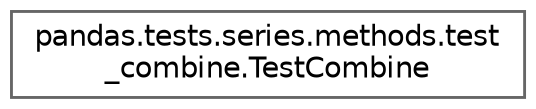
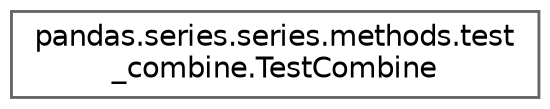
node "pandas.tests.series.methods.test _combine.TestCombine": label "pandas.tests.series.methods.test _combine.TestCombine" -> "pandas.series.series.methods.test _combine.TestCombine"
